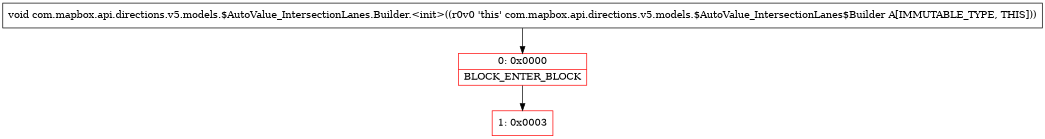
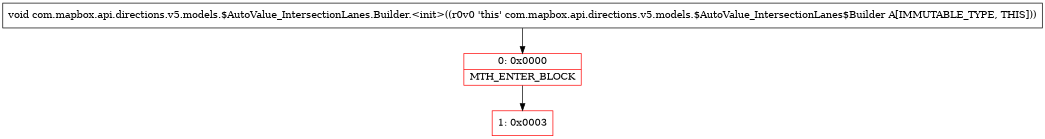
node "0: 0x0000": text "BLOCK_ENTER_BLOCK" -> "MTH_ENTER_BLOCK"
